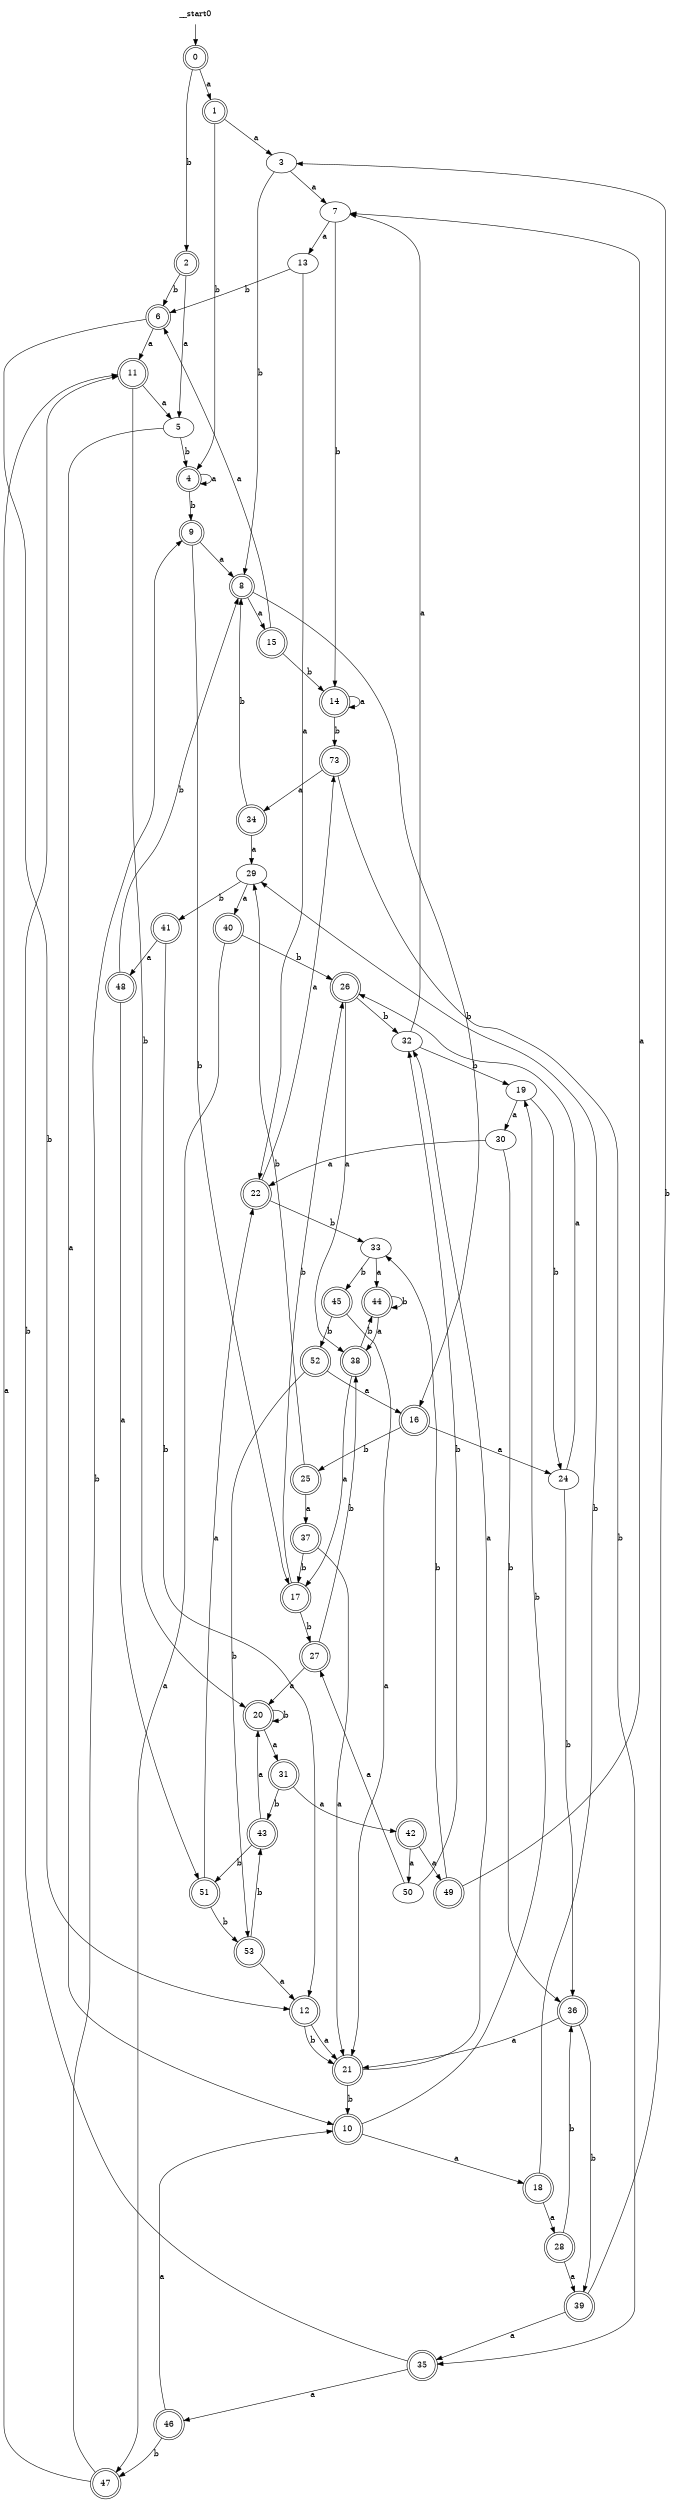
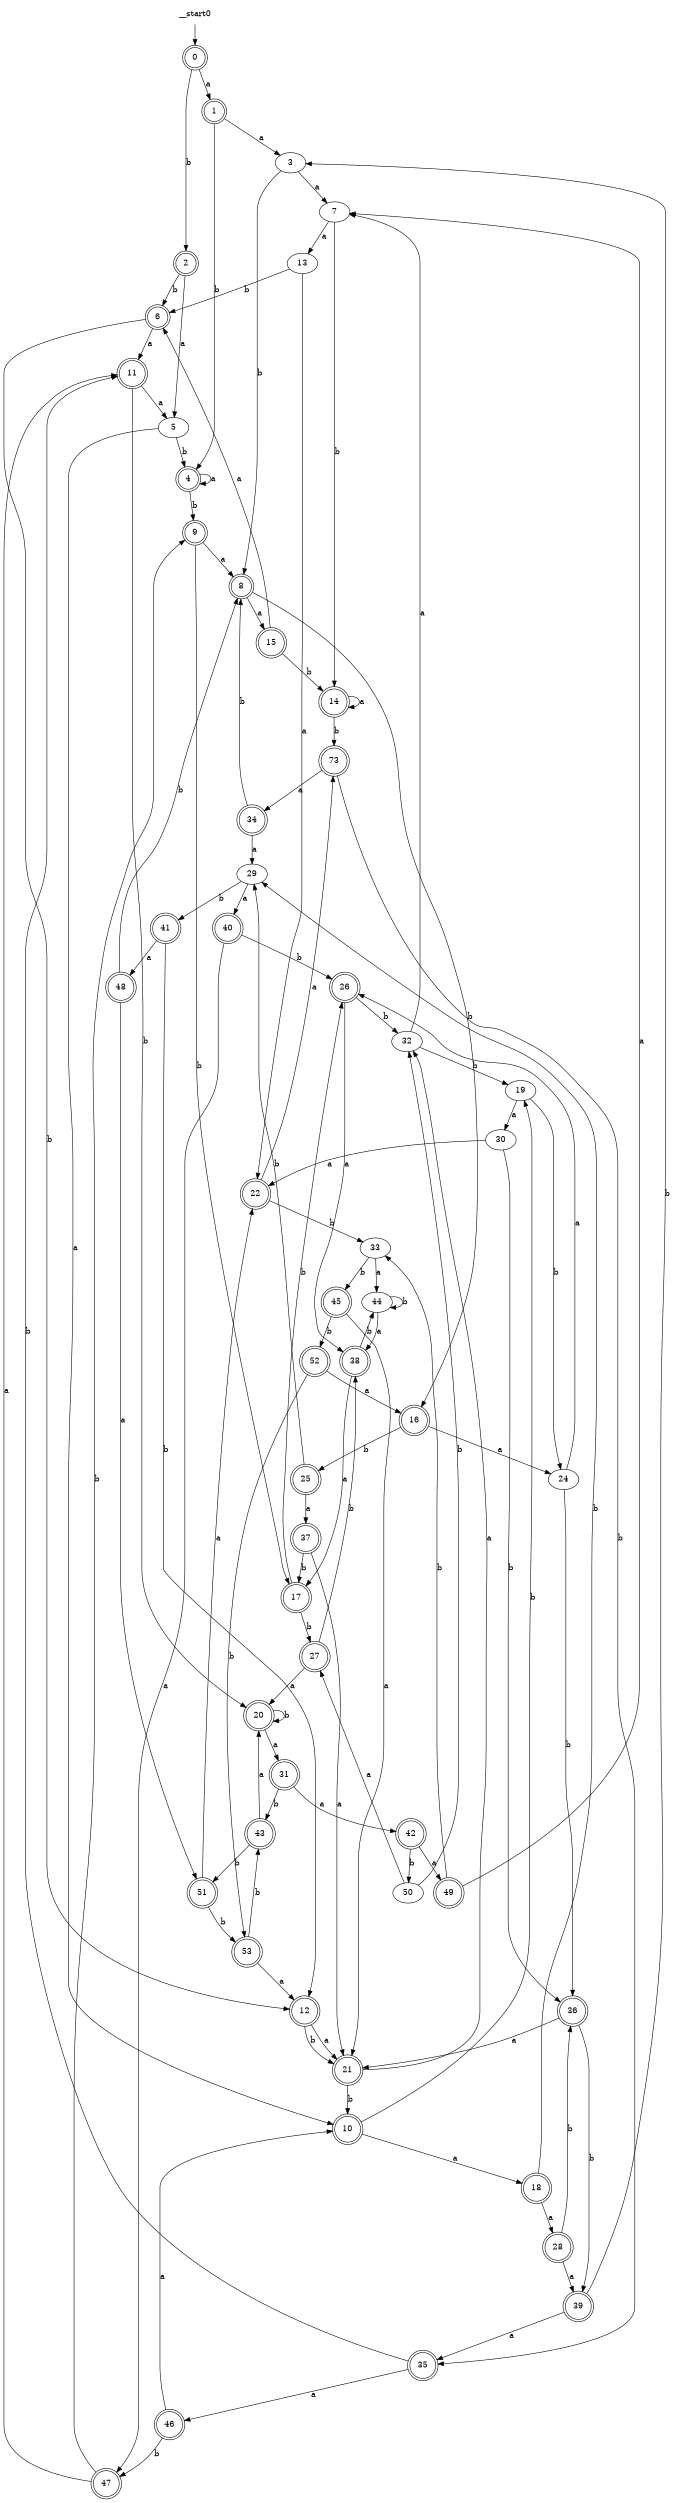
node "44": shape doublecircle -> ellipse
edge "42" -> "50": label "a" -> "b"
